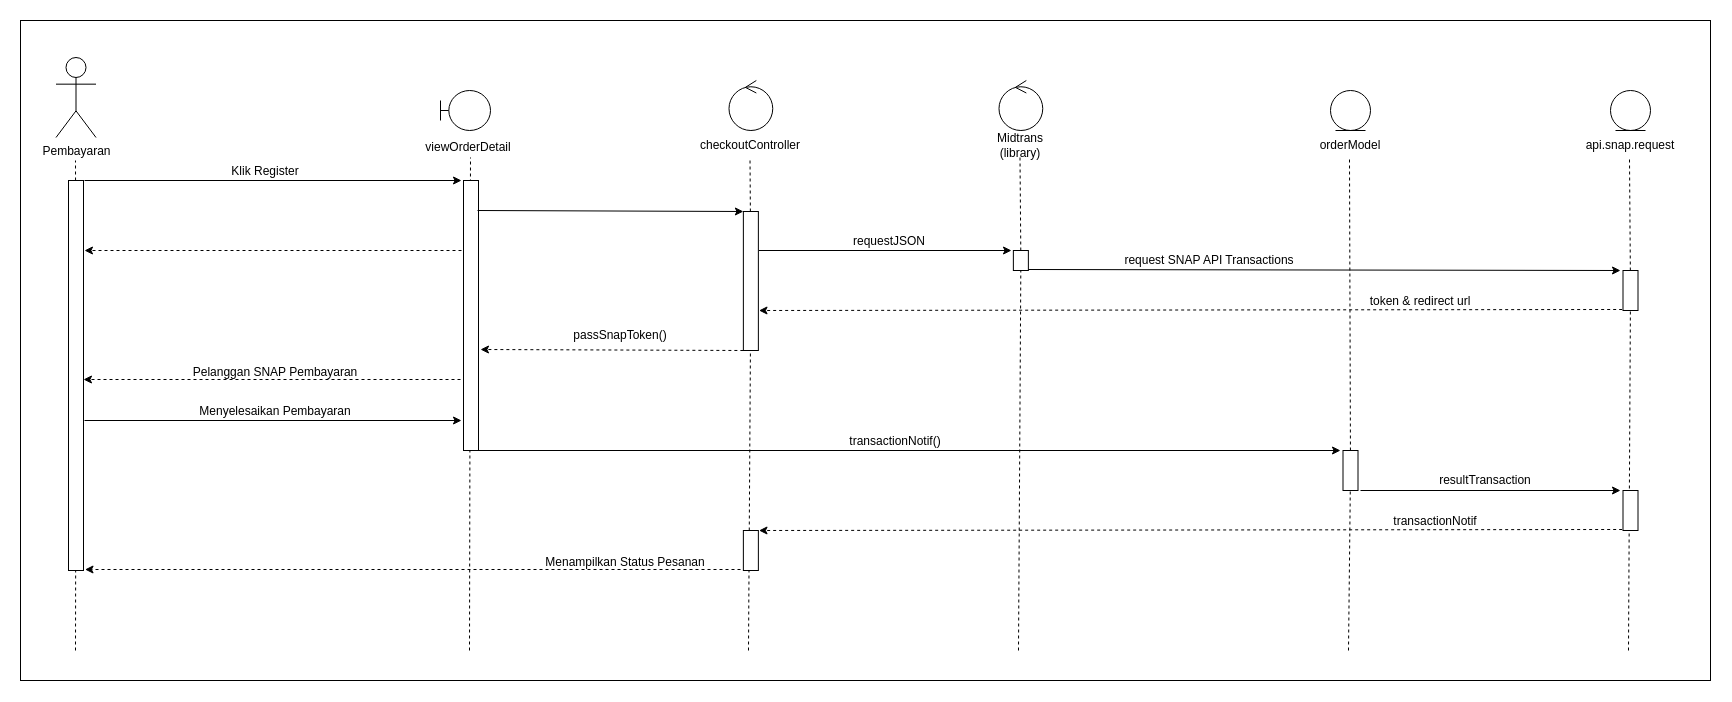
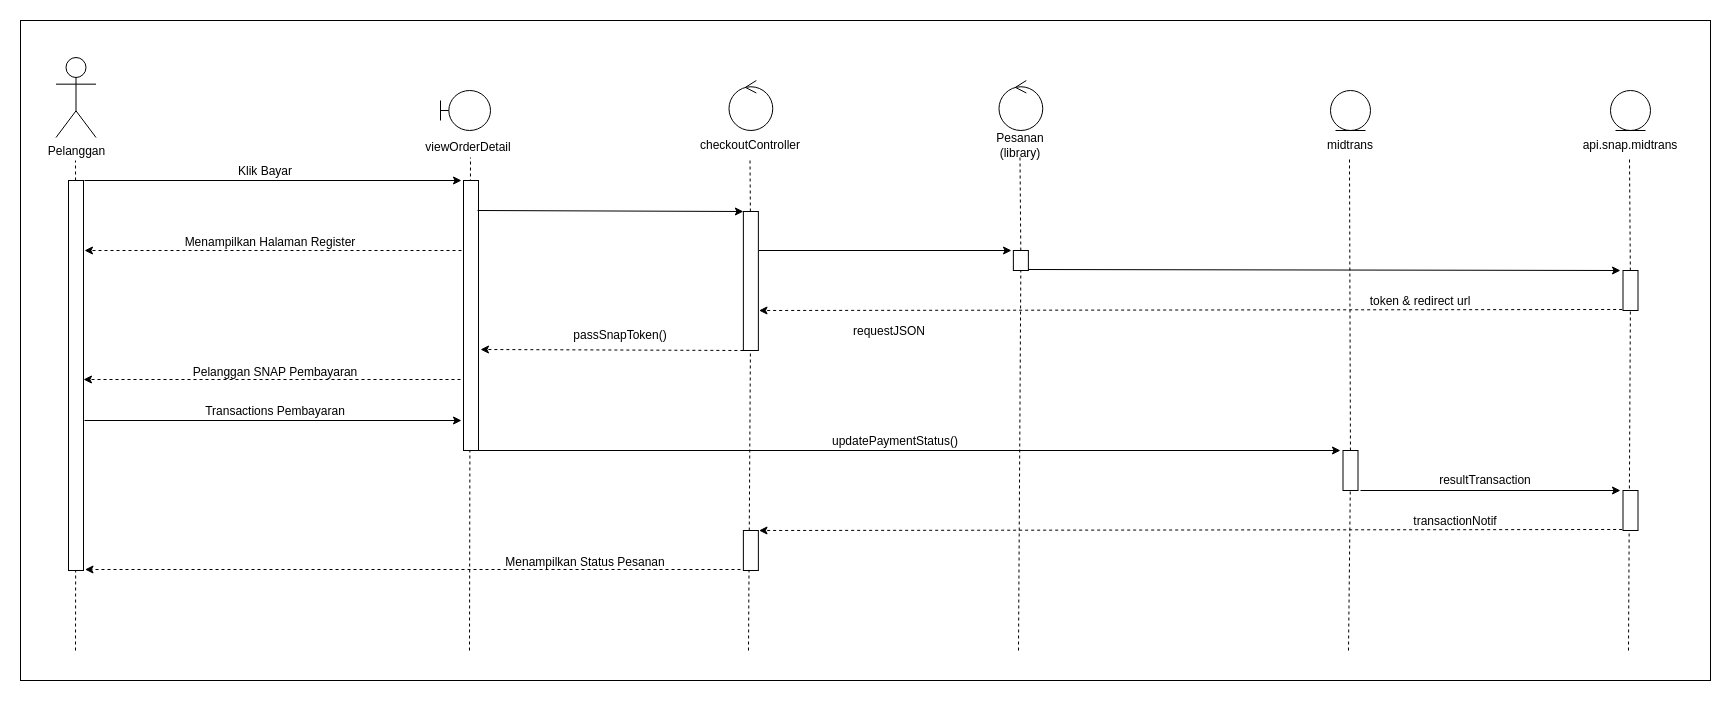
node "Midtrans (library)": label "Midtrans (library)" -> "Pesanan (library)"
node "orderModel": label "orderModel" -> "midtrans"
node "api.snap.request": label "api.snap.request" -> "api.snap.midtrans"
node "Pembayaran": label "Pembayaran" -> "Pelanggan"
node "Klik Register": label "Klik Register" -> "Klik Bayar"
node "requestJSON": moved (889, 242) -> (889, 332)
node "Menampilkan Halaman Register": added
node "request SNAP API Transactions": removed
node "Menyelesaikan Pembayaran": label "Menyelesaikan Pembayaran" -> "Transactions Pembayaran"
node "transactionNotif()": label "transactionNotif()" -> "updatePaymentStatus()"
node "transactionNotif": moved (1436, 522) -> (1456, 522)
node "Menampilkan Status Pesanan": moved (626, 563) -> (586, 563)
